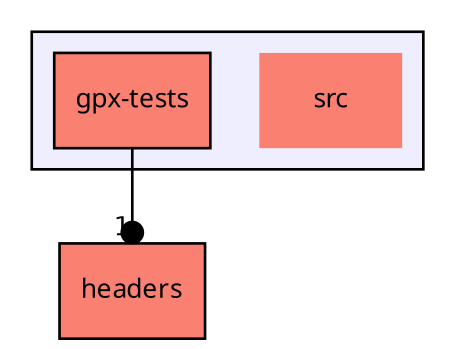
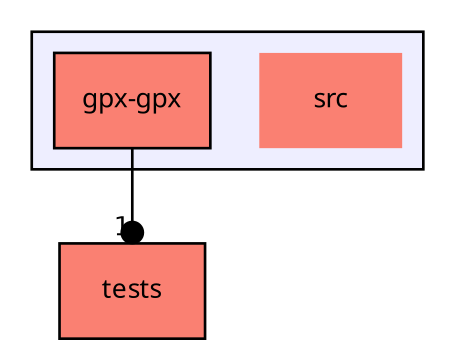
node "gpx-tests": label "gpx-tests" -> "gpx-gpx"
node "headers": label "headers" -> "tests"
